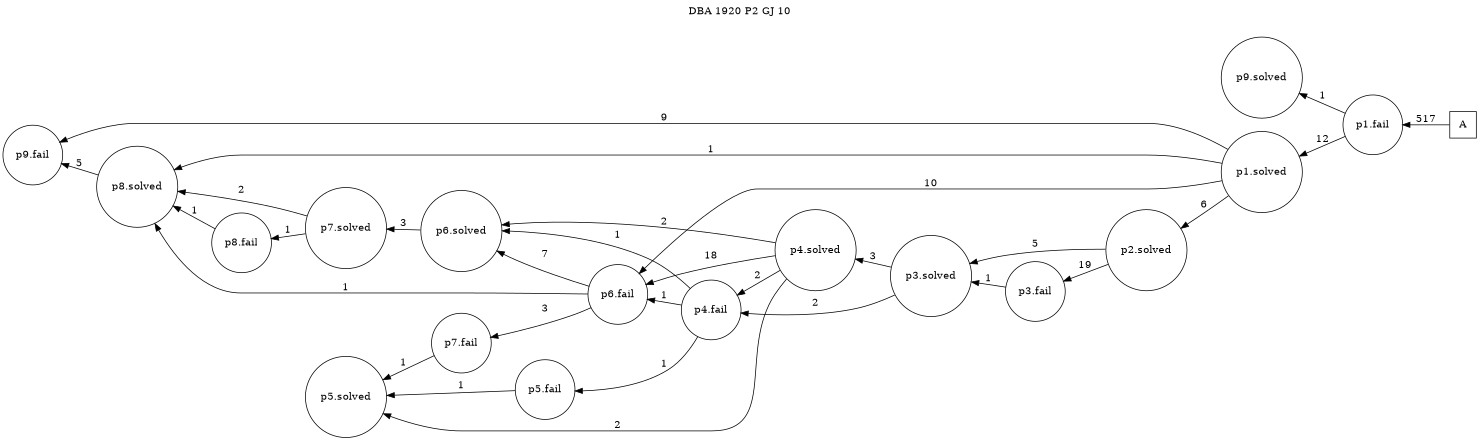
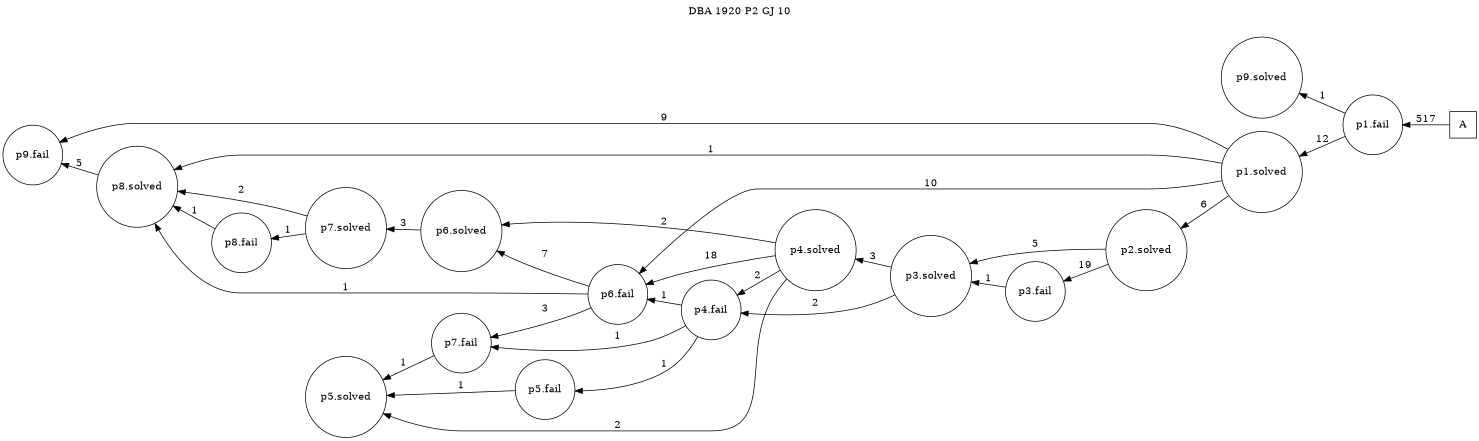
edge "p4.fail" -> "p6.solved": now "p4.fail" -> "p7.fail"
